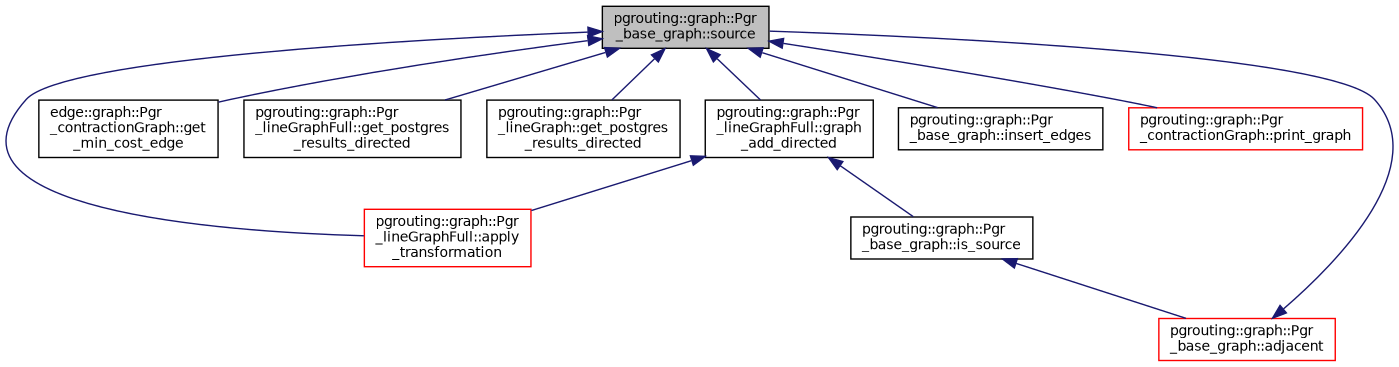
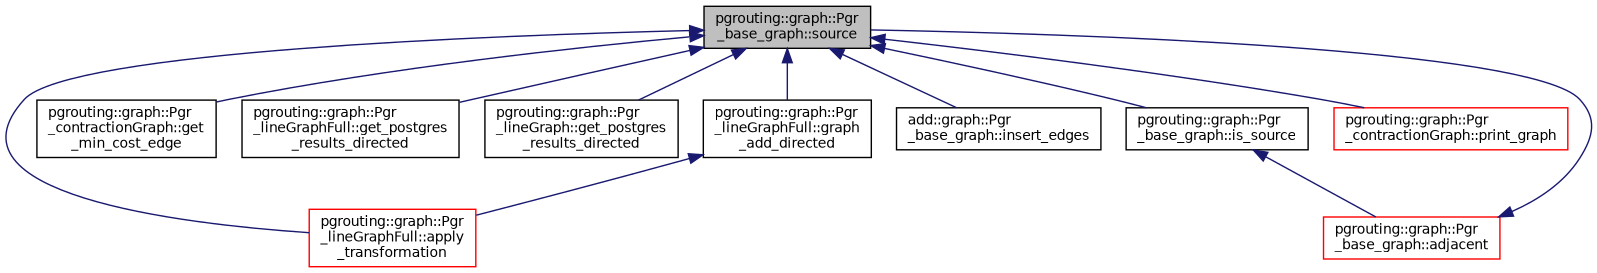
node "edge::graph::Pgr _contractionGraph::get _min_cost_edge": label "edge::graph::Pgr _contractionGraph::get _min_cost_edge" -> "pgrouting::graph::Pgr _contractionGraph::get _min_cost_edge"
node "pgrouting::graph::Pgr _base_graph::insert_edges": label "pgrouting::graph::Pgr _base_graph::insert_edges" -> "add::graph::Pgr _base_graph::insert_edges"
edge "pgrouting::graph::Pgr _base_graph::is_source" -> "pgrouting::graph::Pgr _lineGraphFull::graph _add_directed": now "pgrouting::graph::Pgr _base_graph::is_source" -> "pgrouting::graph::Pgr _base_graph::source"
